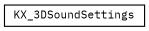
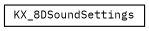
node "KX_3DSoundSettings": label "KX_3DSoundSettings" -> "KX_8DSoundSettings"
